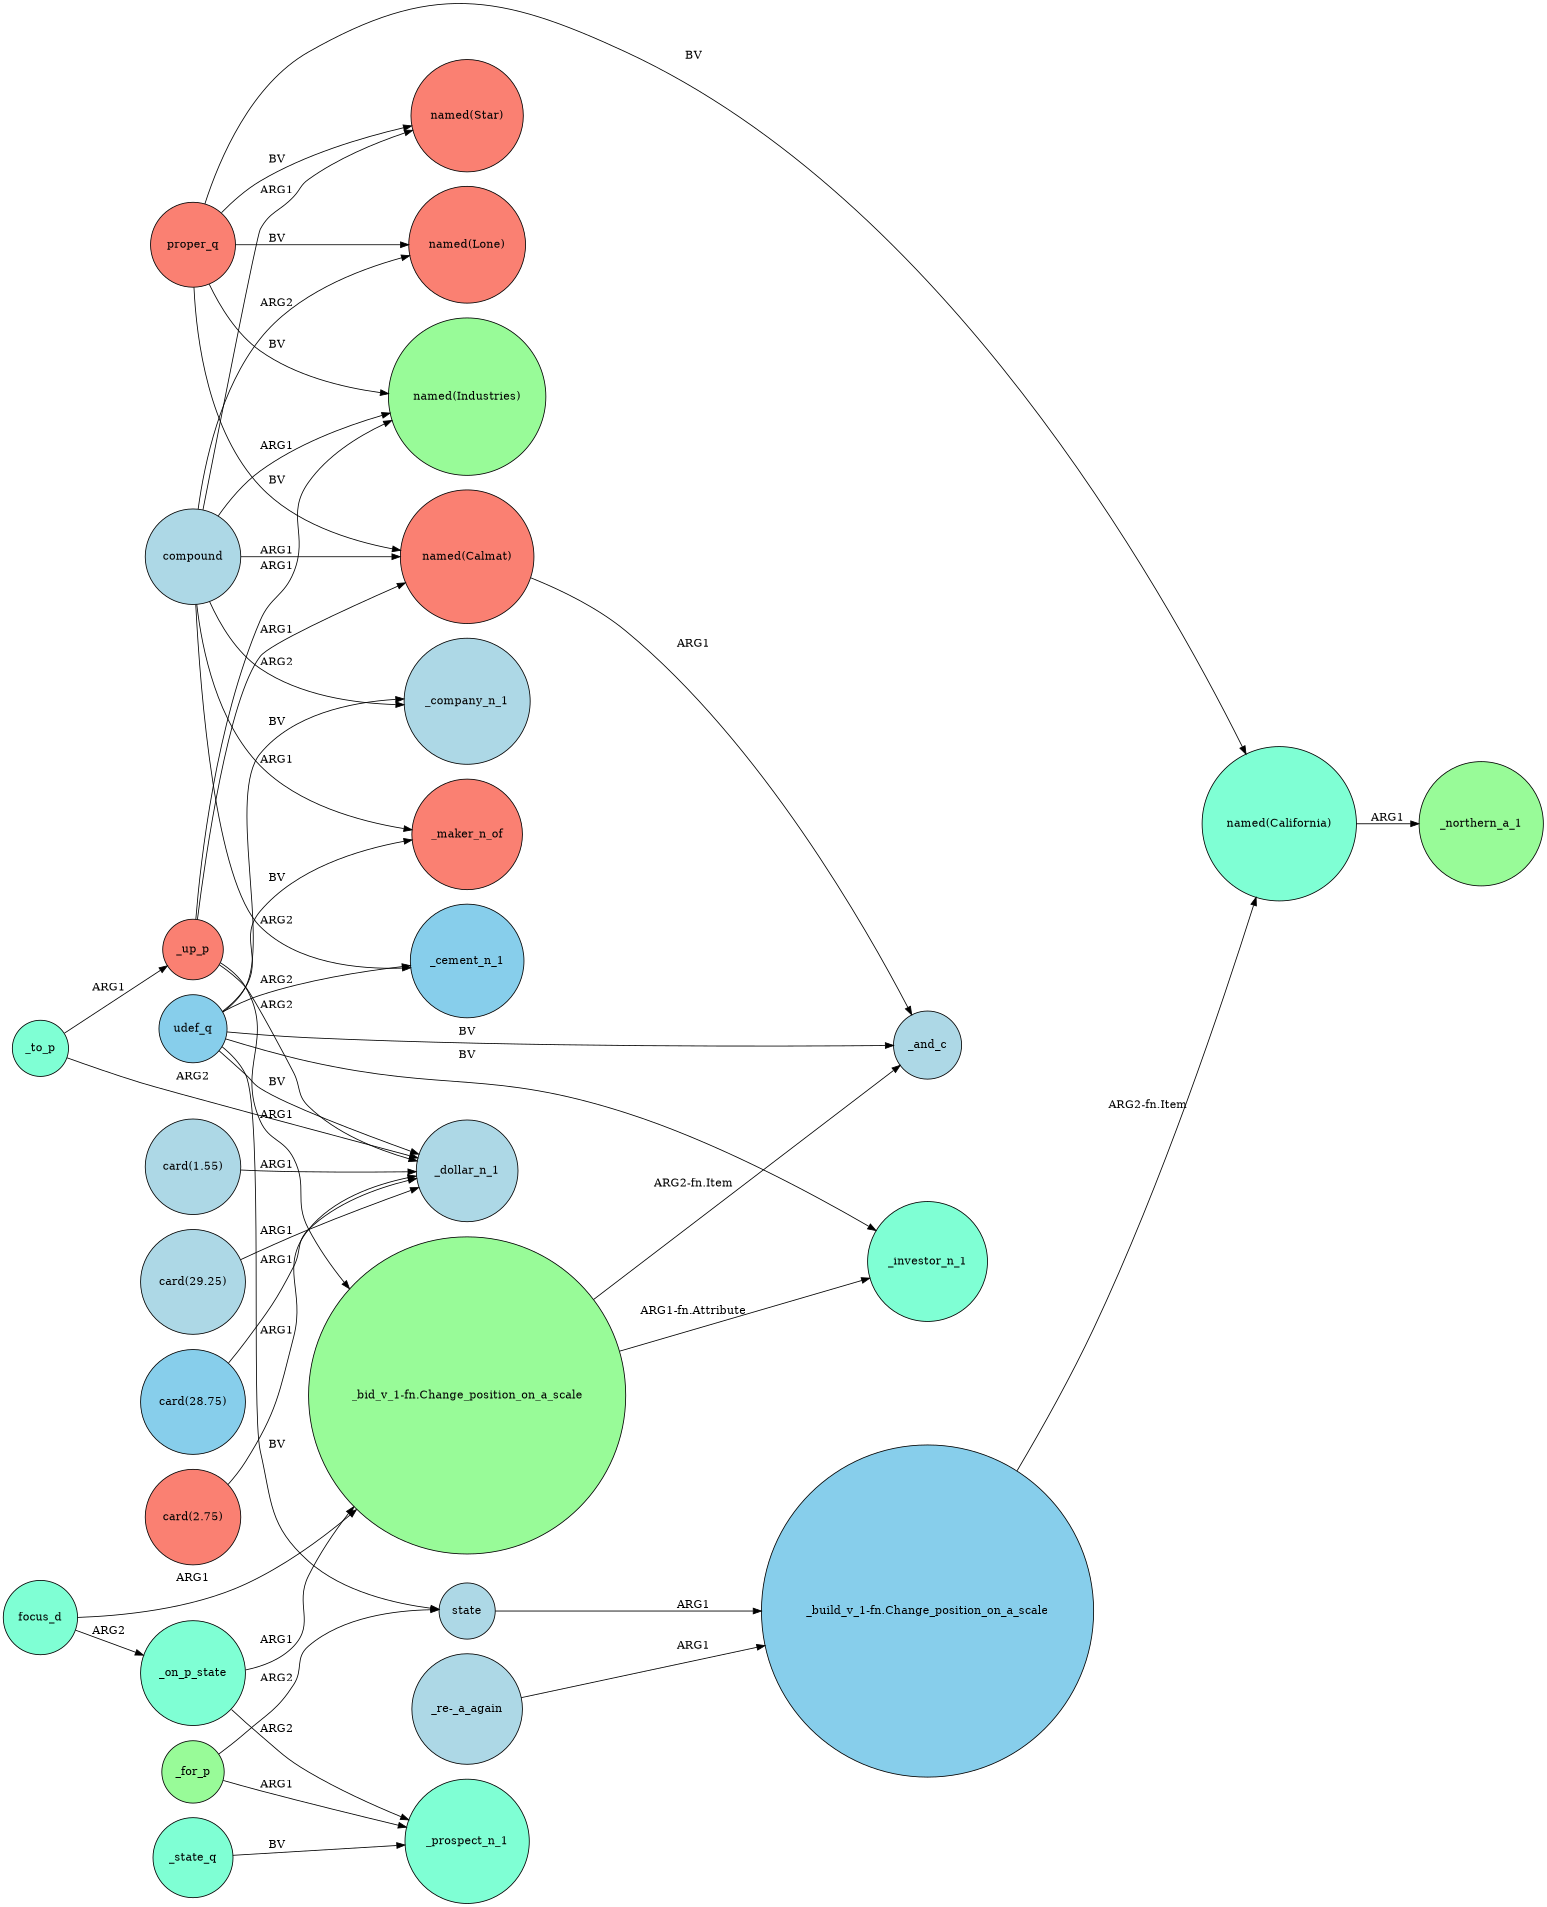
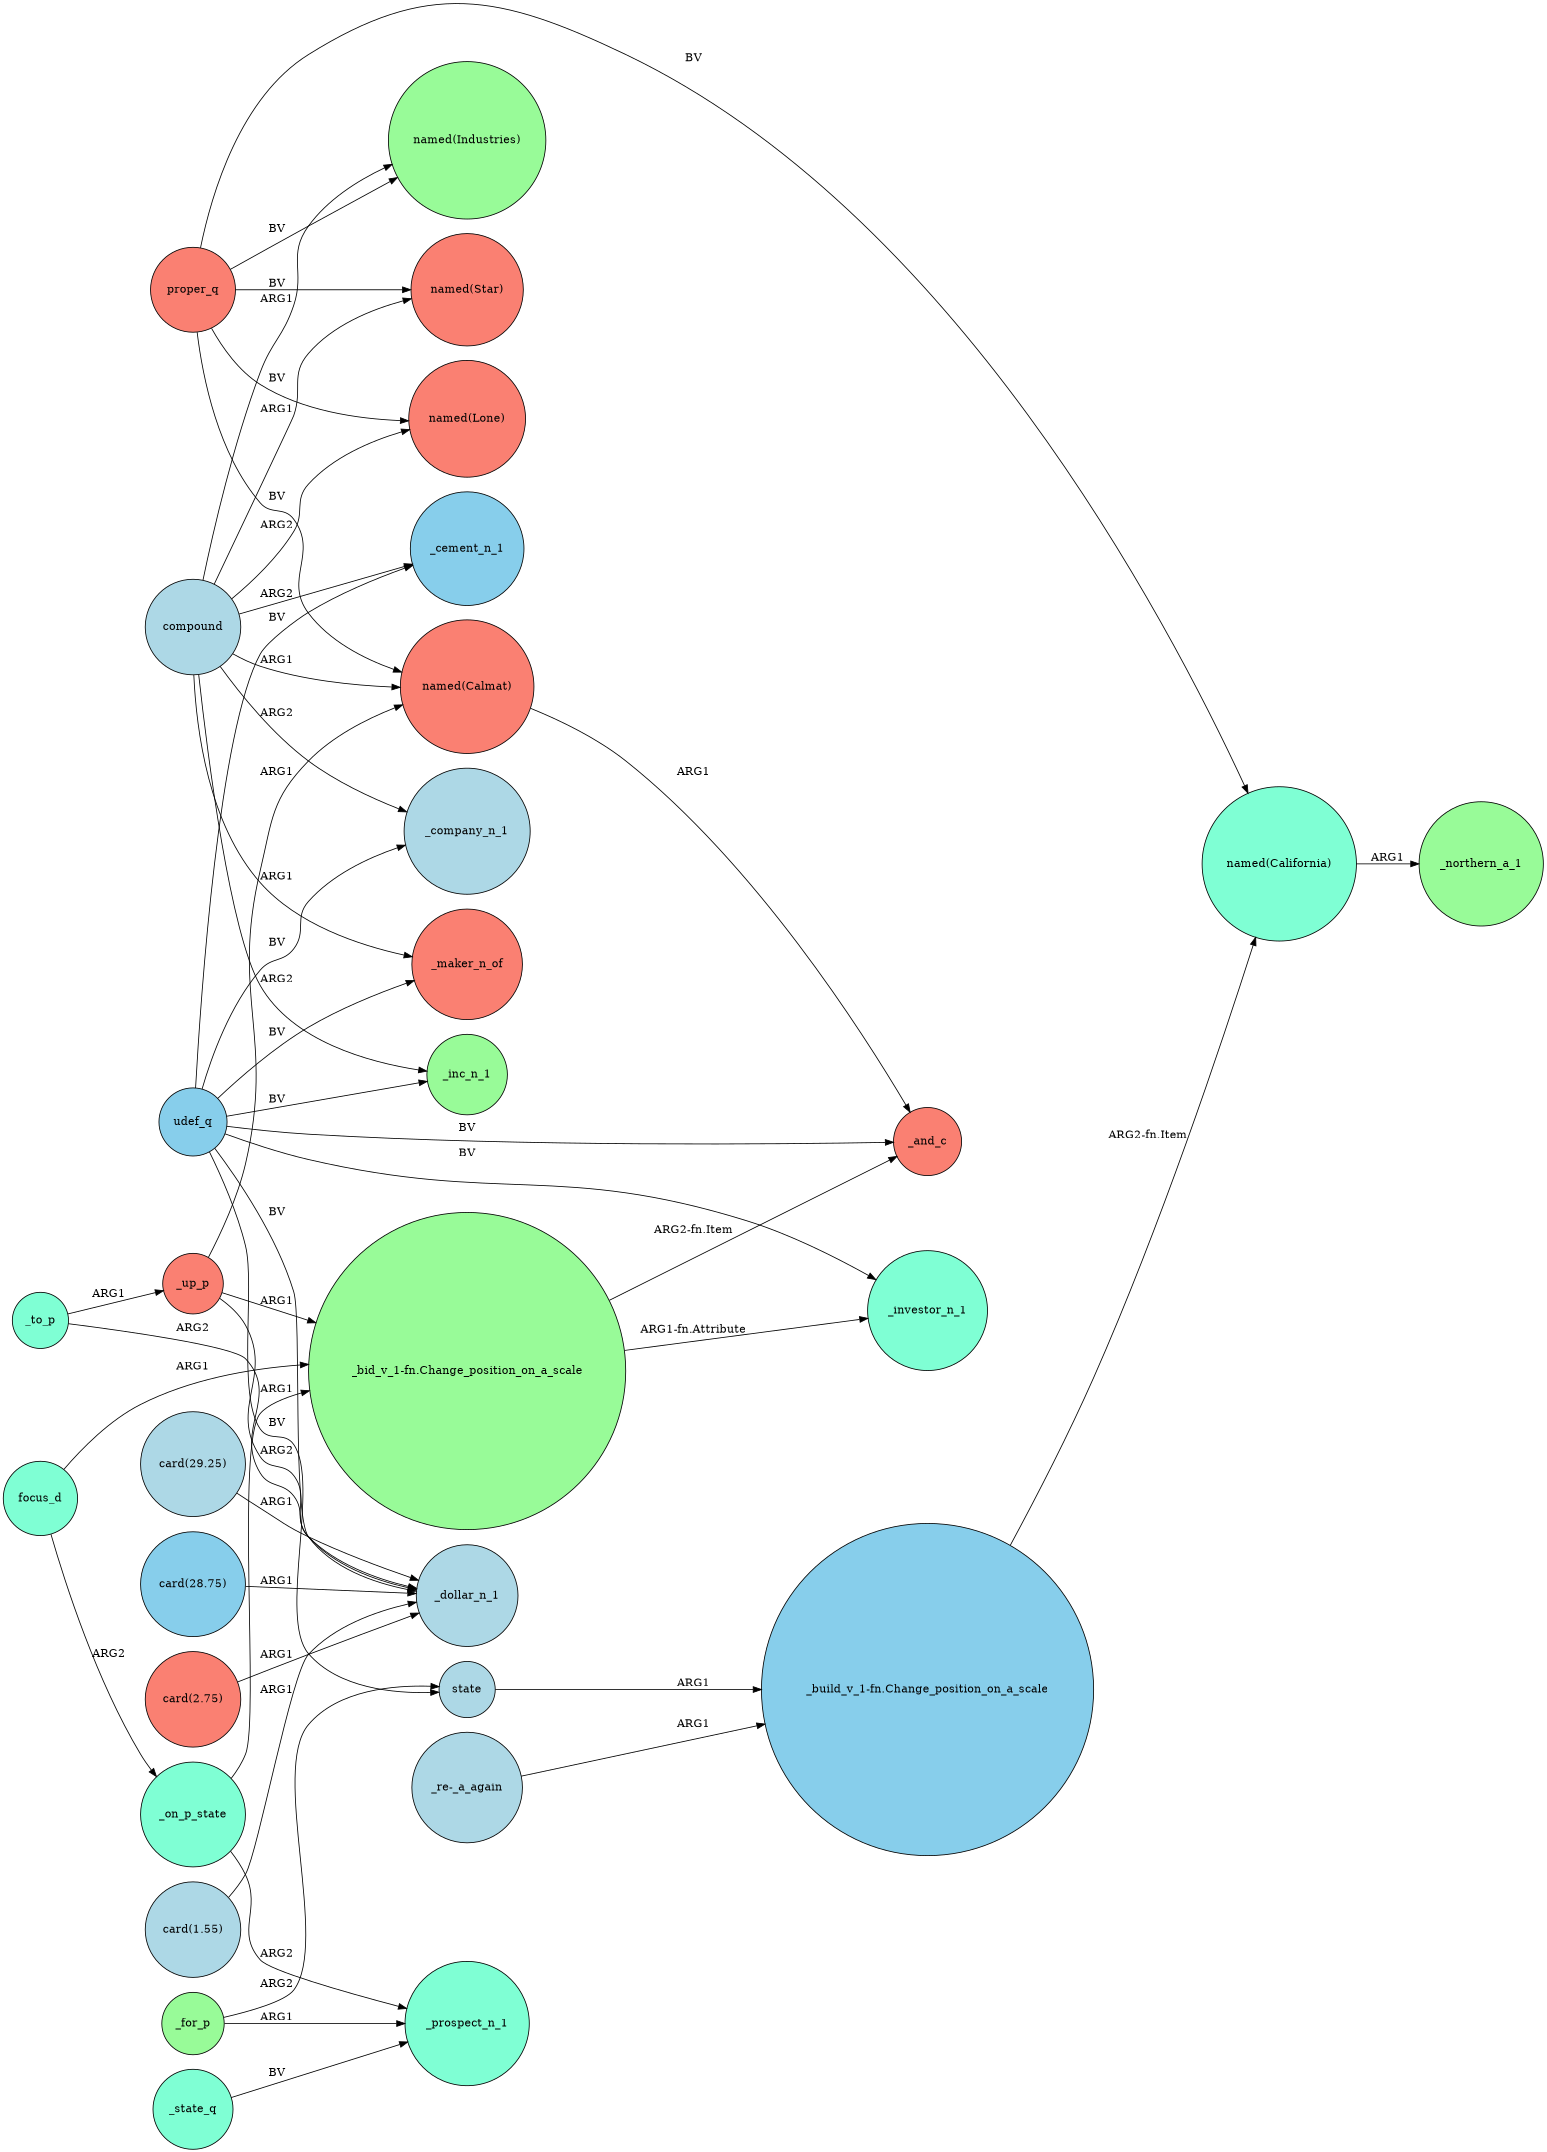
edge "_up_p" -> "named(Industries)": removed, label "ARG1"
edge "udef_q" -> "_cement_n_1": label "ARG2" -> "BV"
node "_and_c": fillcolor lightblue -> salmon
node "_inc_n_1": added
